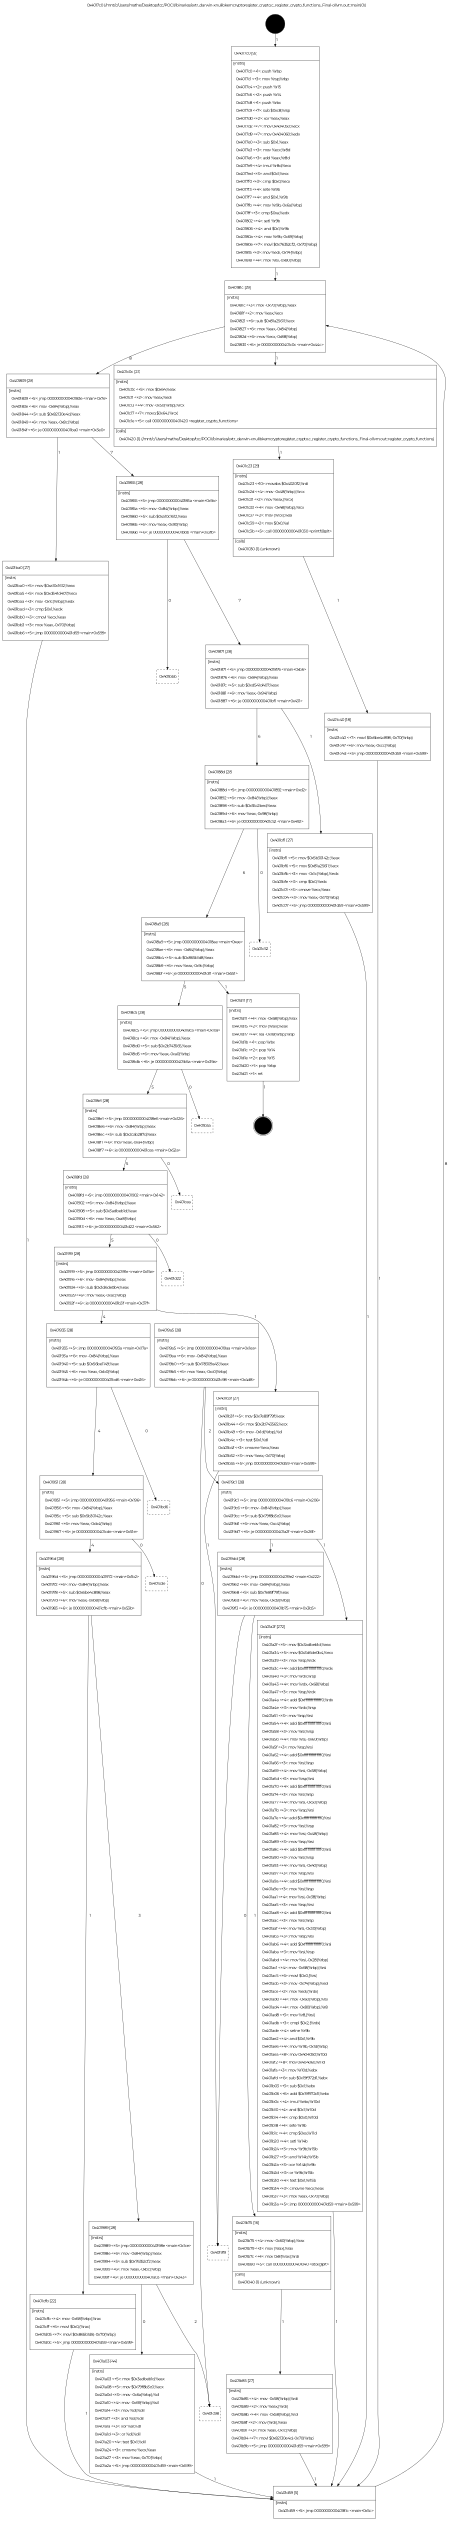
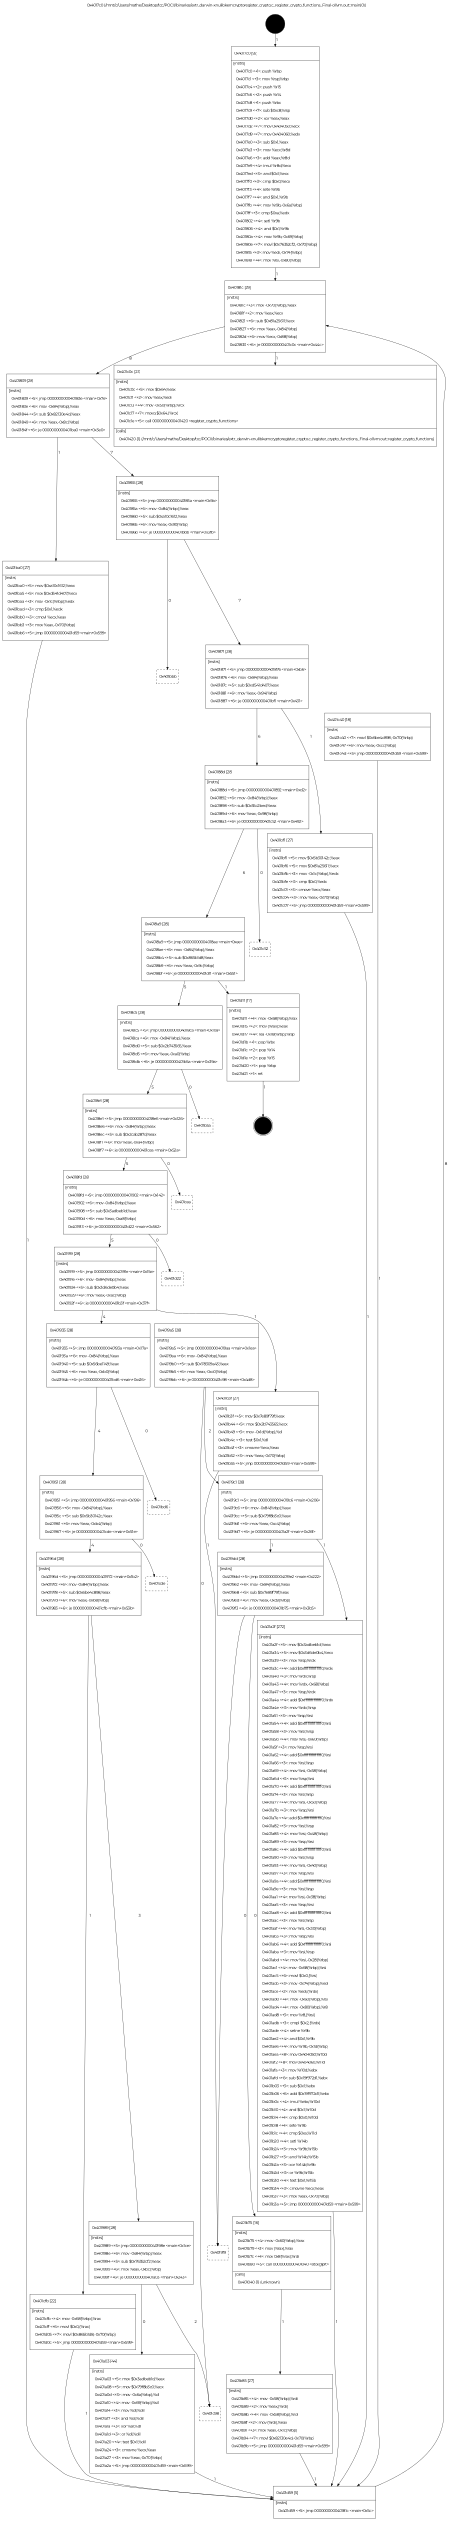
node "0x401c23 [29]": removed
edge "0x4019dd [28]" -> "0x401b75 [16]": label " 1" -> " 0"
